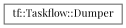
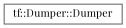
node "tf::Taskflow::Dumper": label "tf::Taskflow::Dumper" -> "tf::Dumper::Dumper"
